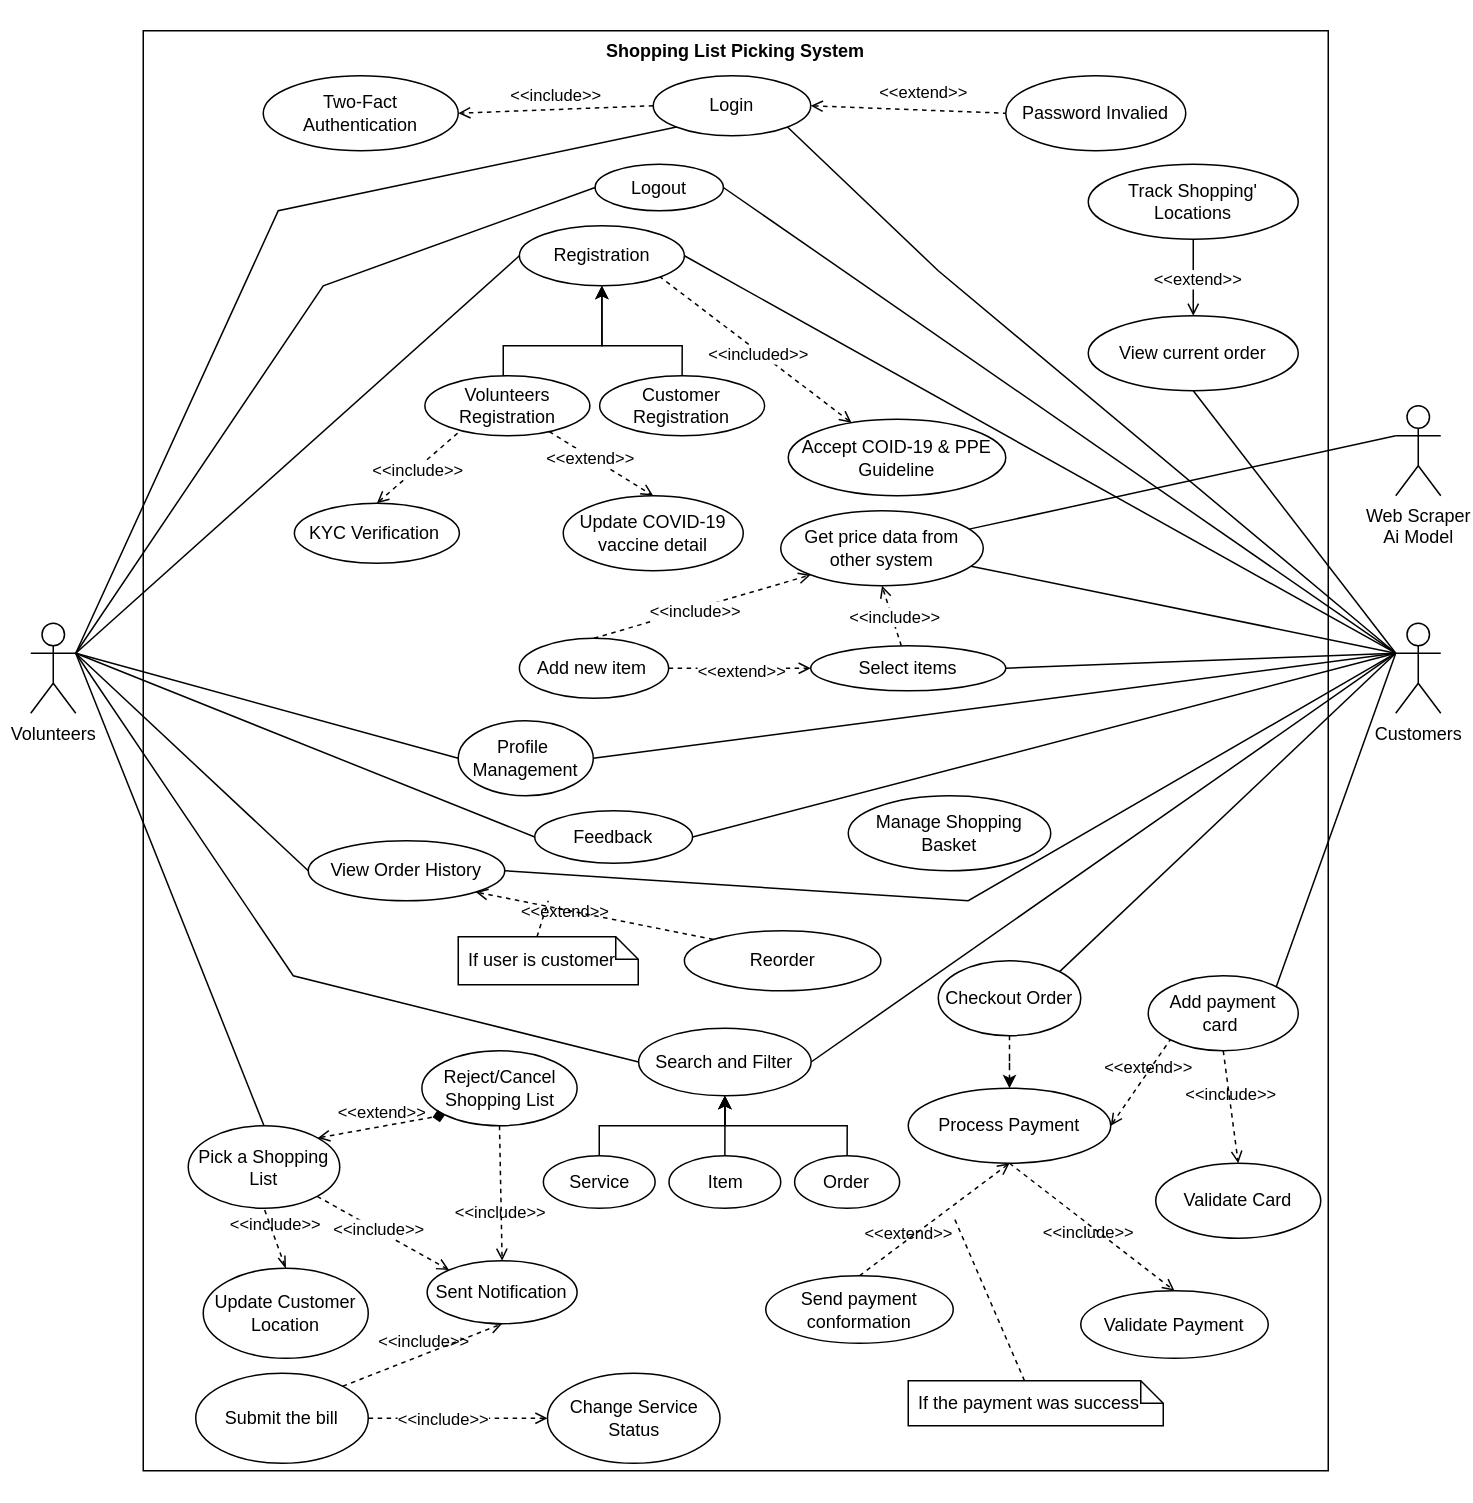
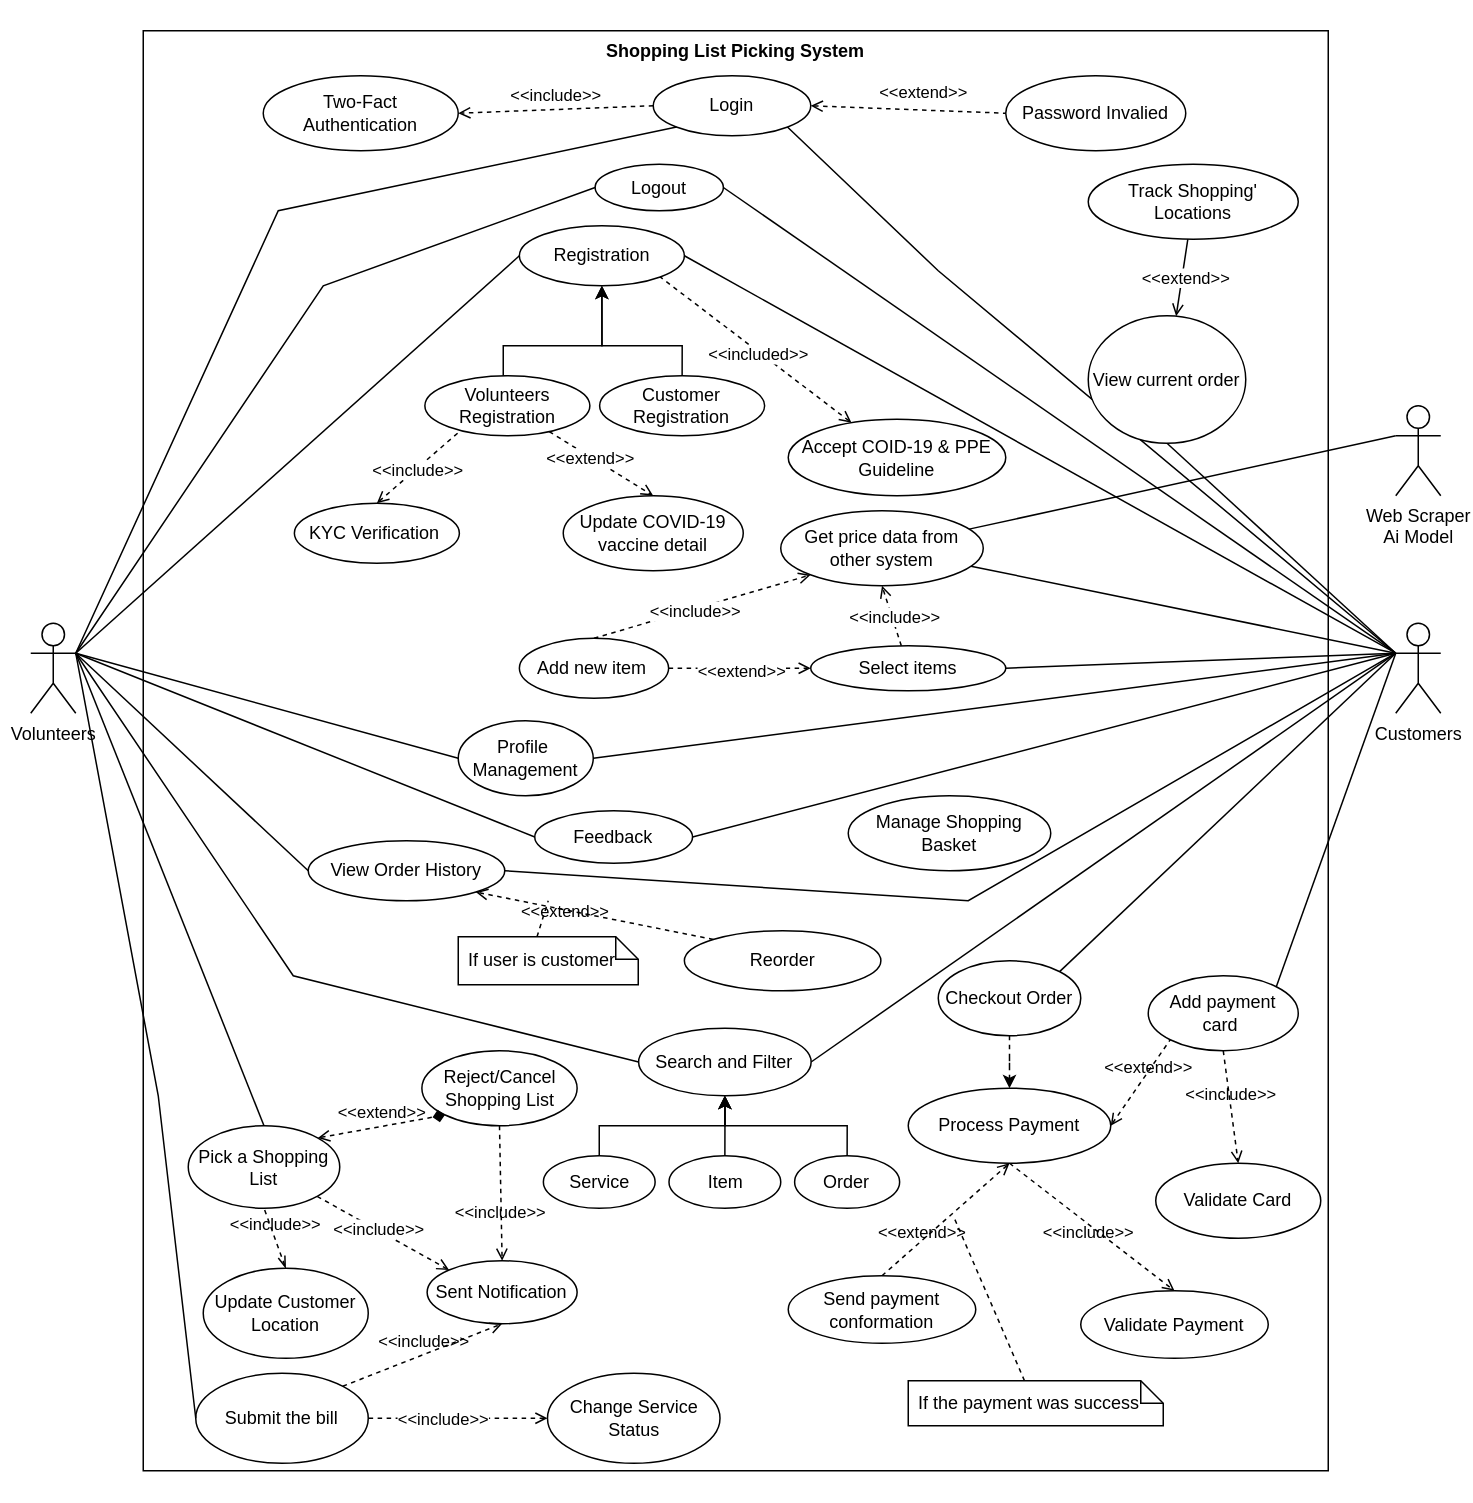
node "View current order": size 210x75 -> 158x128
edge "Volunteers" -- "Submit the bill": added
node "Send payment conformation": moved (860, 1310) -> (882, 1310)
